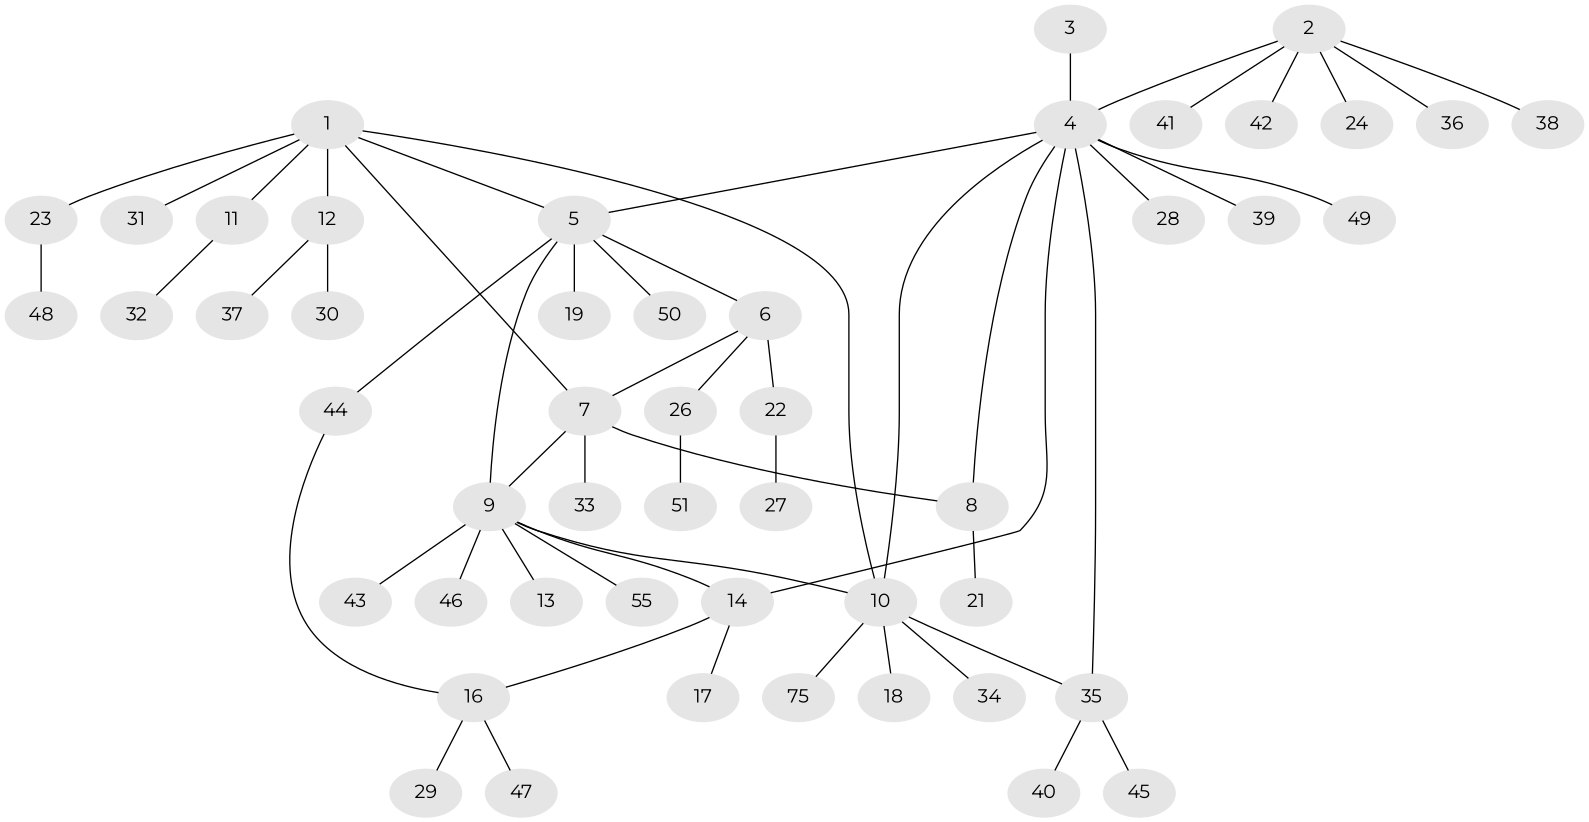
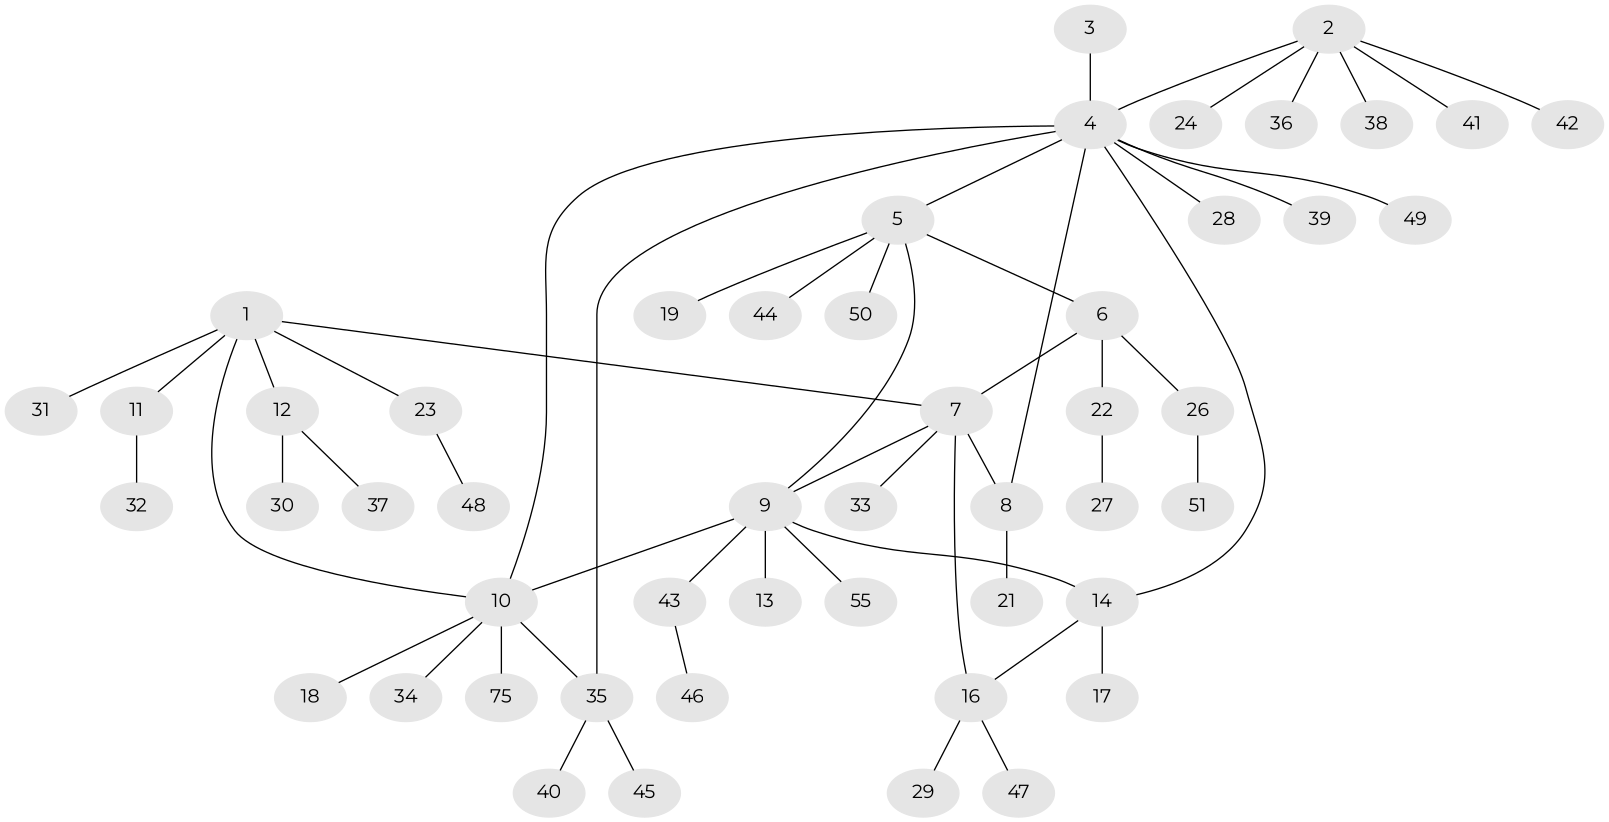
edge "1" -- "5": removed
edge "9" -- "46": now "43" -- "46"
edge "44" -- "16": now "7" -- "16"
